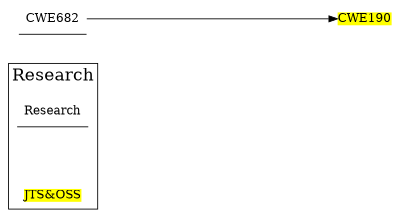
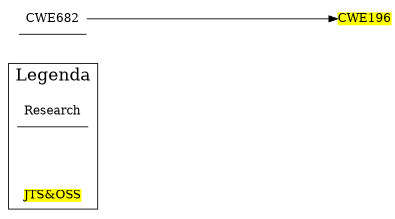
node "CWE190": label "CWE190" -> "CWE196"
cluster "Research": label "Research" -> "Legenda"
